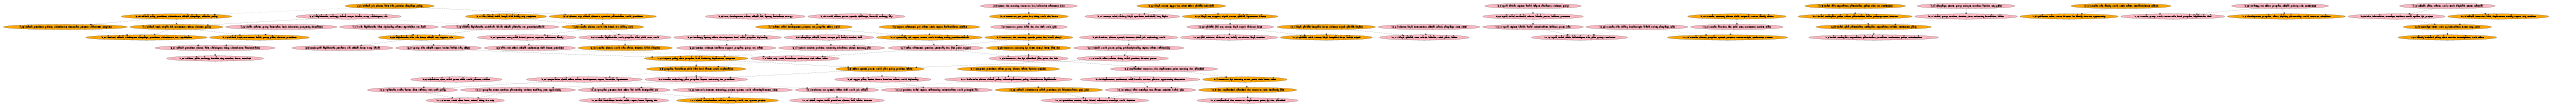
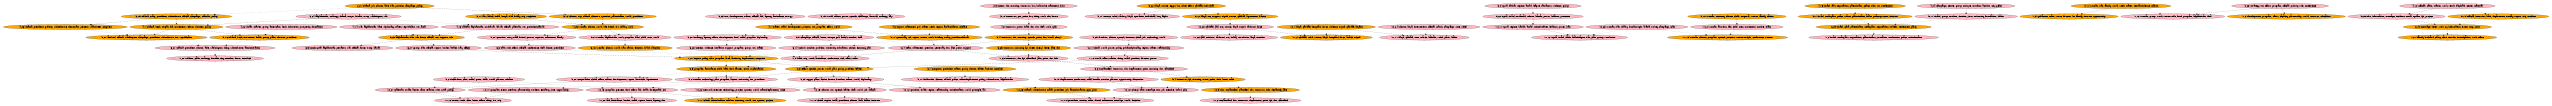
node "(3,18):tomorrow, pm, point, hrc, thing, work, thx, house": fillcolor orange -> lightpink
node "(10,18):cheryl, haiti, message, tom, farmer, member, board, cdm": label "(10,18):cheryl, haiti, message, tom, farmer, member, board, cdm" -> "(10,18):cheryl, haiti, message, tom, pls, member, board, cdm"
node "(11,16):event, week, case, letter, united, thing, it's, trip": label "(11,16):event, week, case, letter, united, thing, it's, trip" -> "(11,16):event, week, case, letter, effort, thing, it's, trip"
